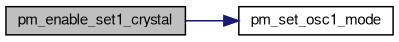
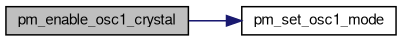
node "pm_enable_set1_crystal": label "pm_enable_set1_crystal" -> "pm_enable_osc1_crystal"
